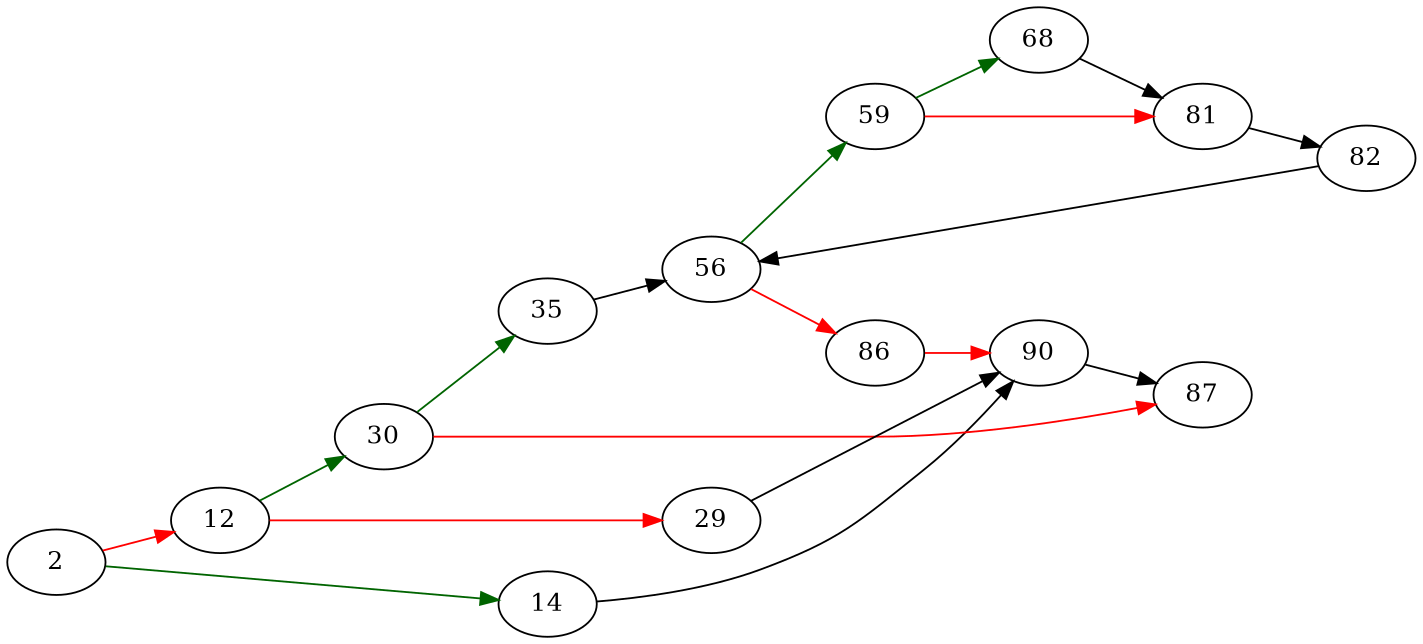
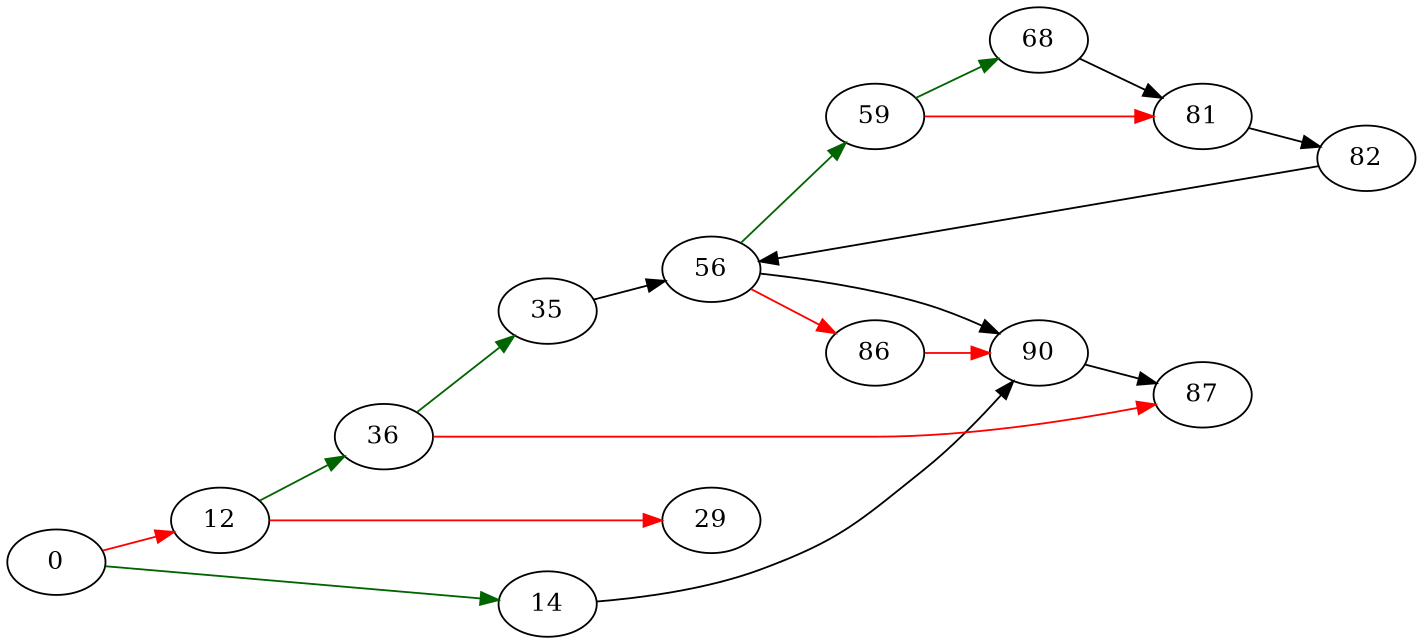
node "30": label "30" -> "36"
edge "29" -> "90": now "56" -> "90"
node "2": label "2" -> "0"
